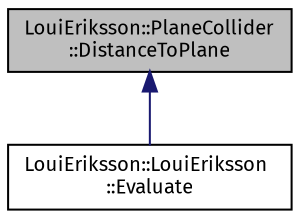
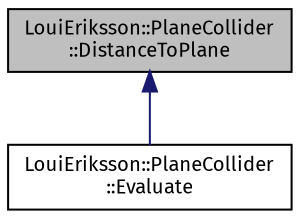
node "LouiEriksson::LouiEriksson ::Evaluate": label "LouiEriksson::LouiEriksson ::Evaluate" -> "LouiEriksson::PlaneCollider ::Evaluate"
